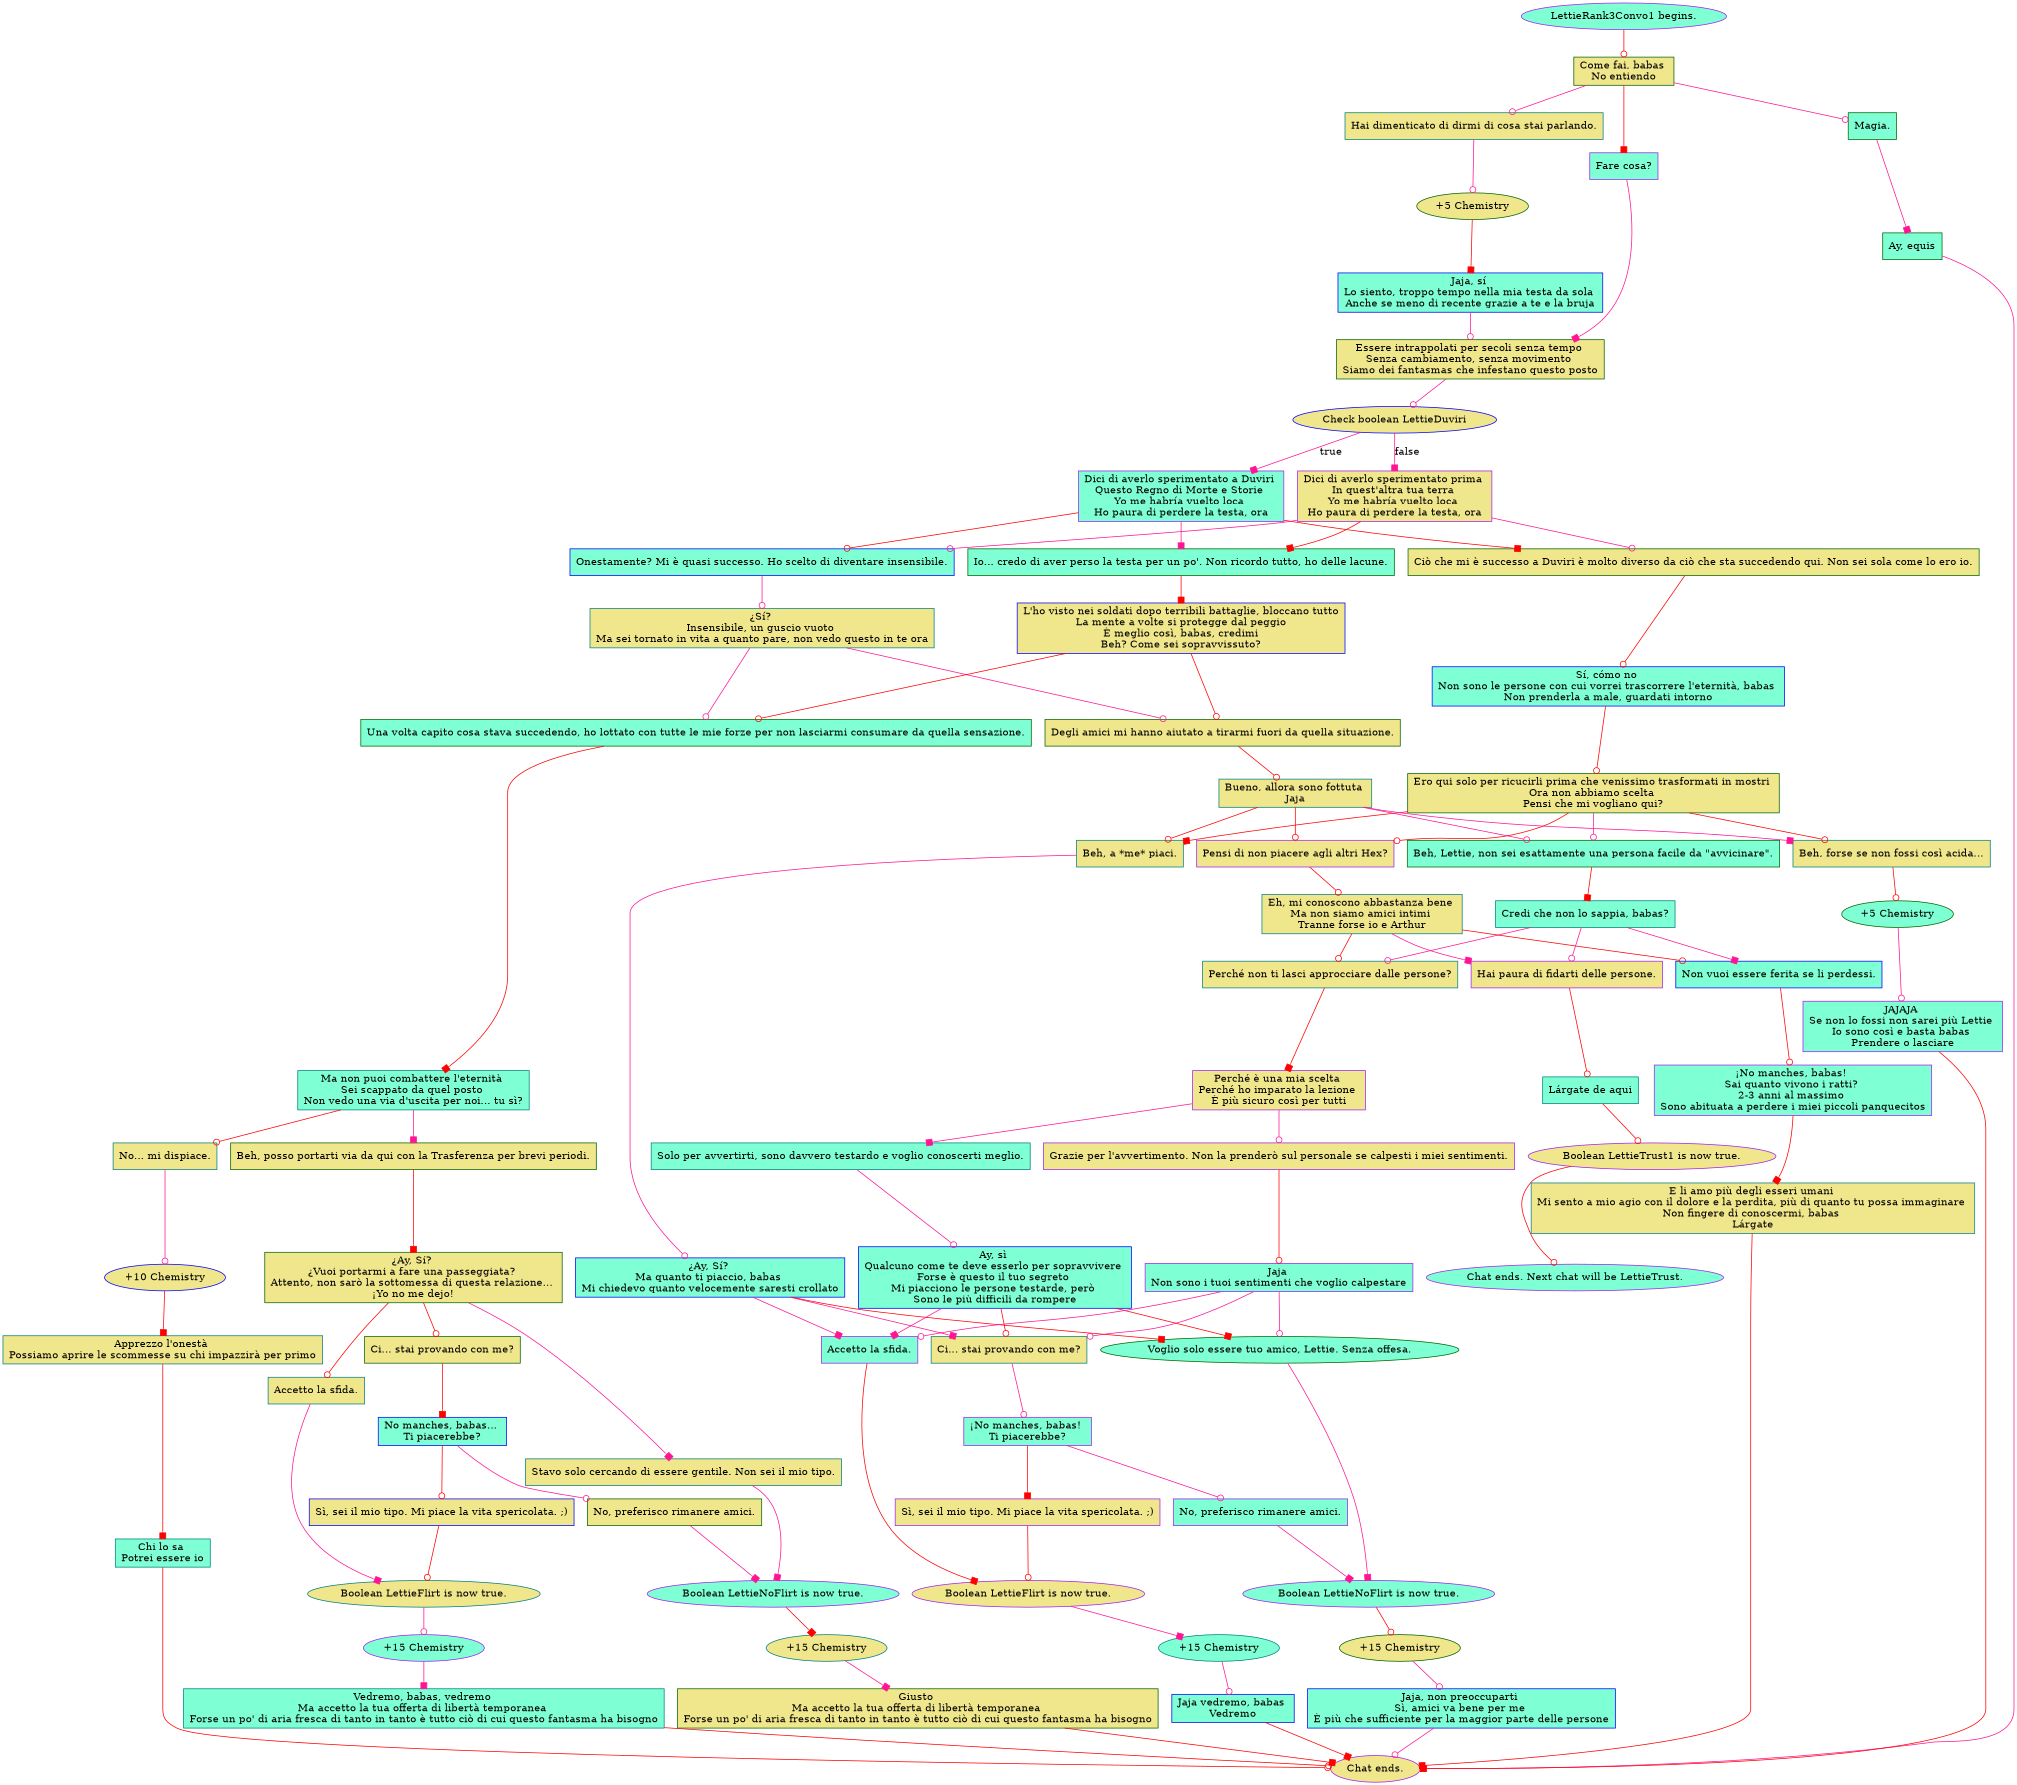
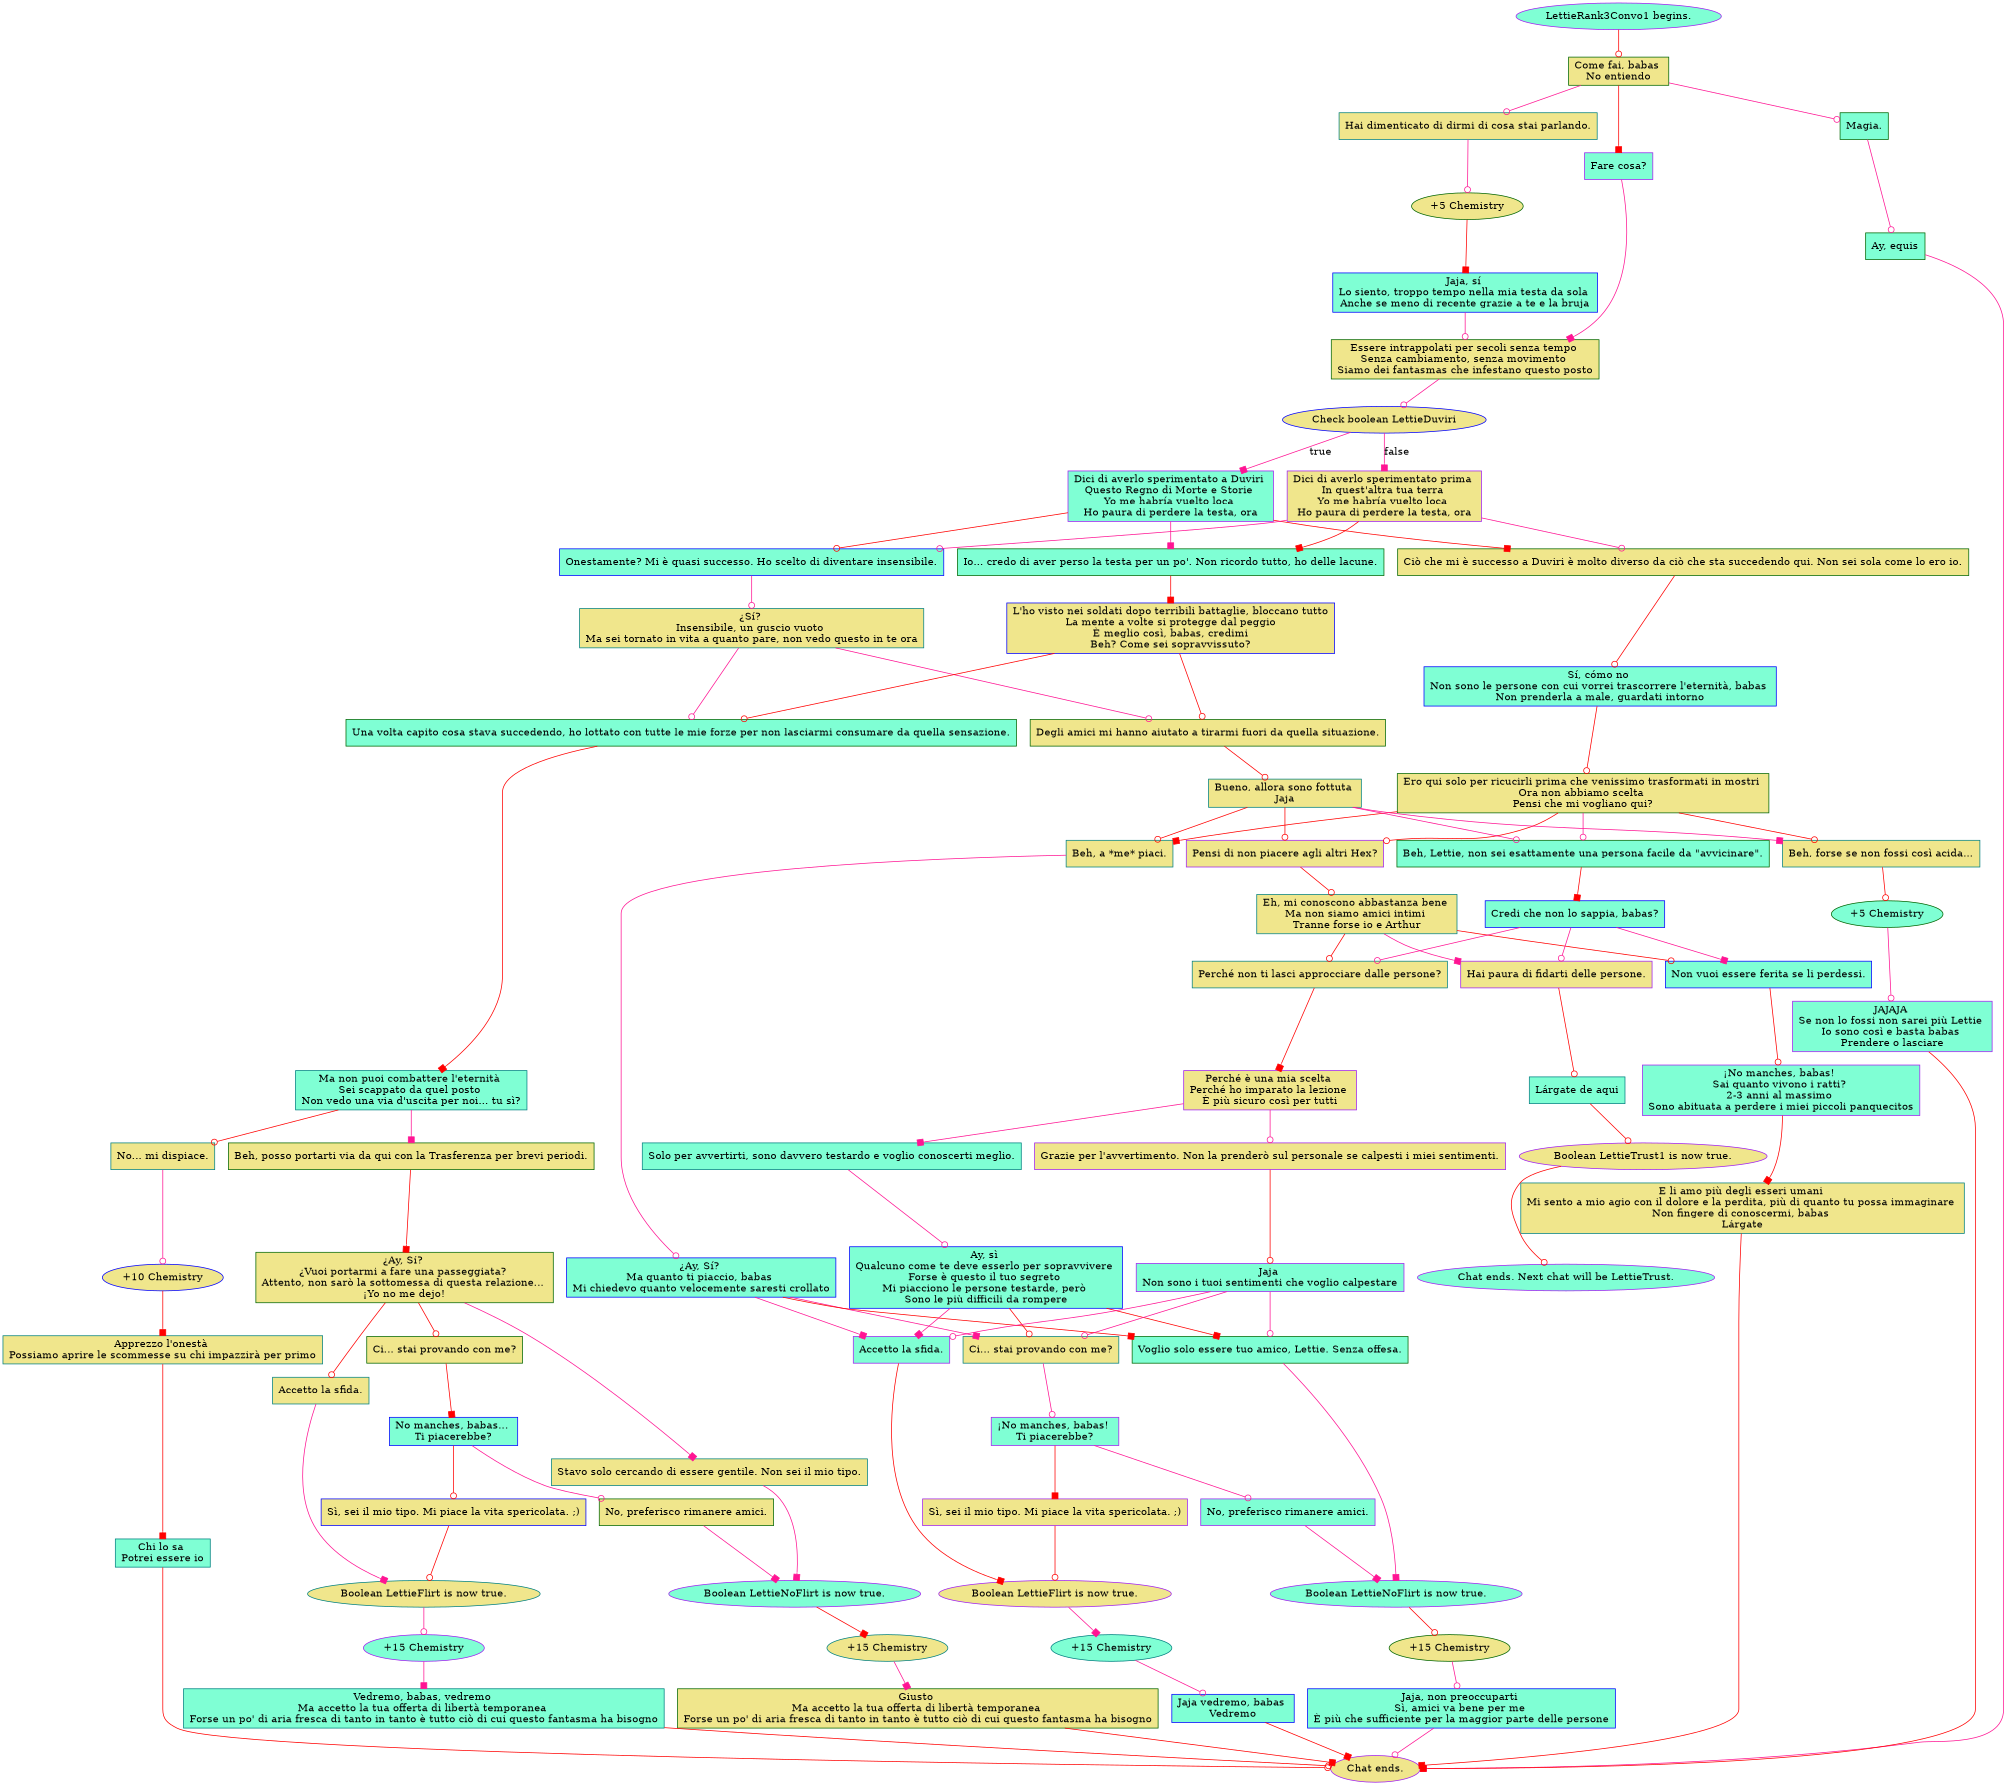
edge "Magia." -> "Ay, equis": arrowhead box -> odot
node "Credi che non lo sappia, babas?": color teal -> blue
node "Voglio solo essere tuo amico, Lettie. Senza offesa.": shape ellipse -> box
